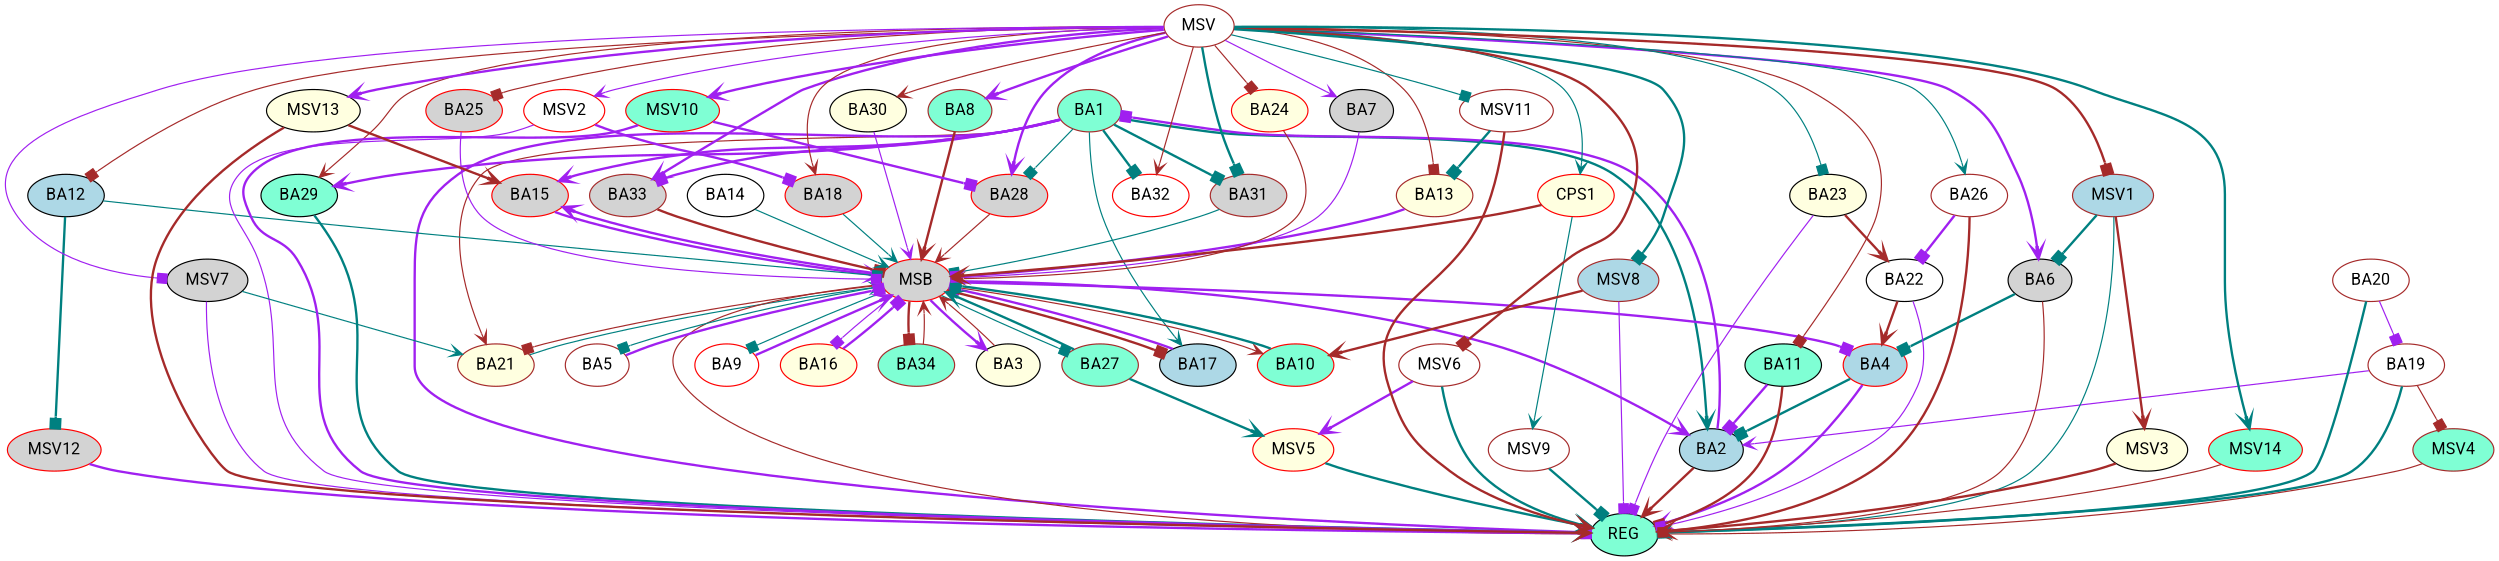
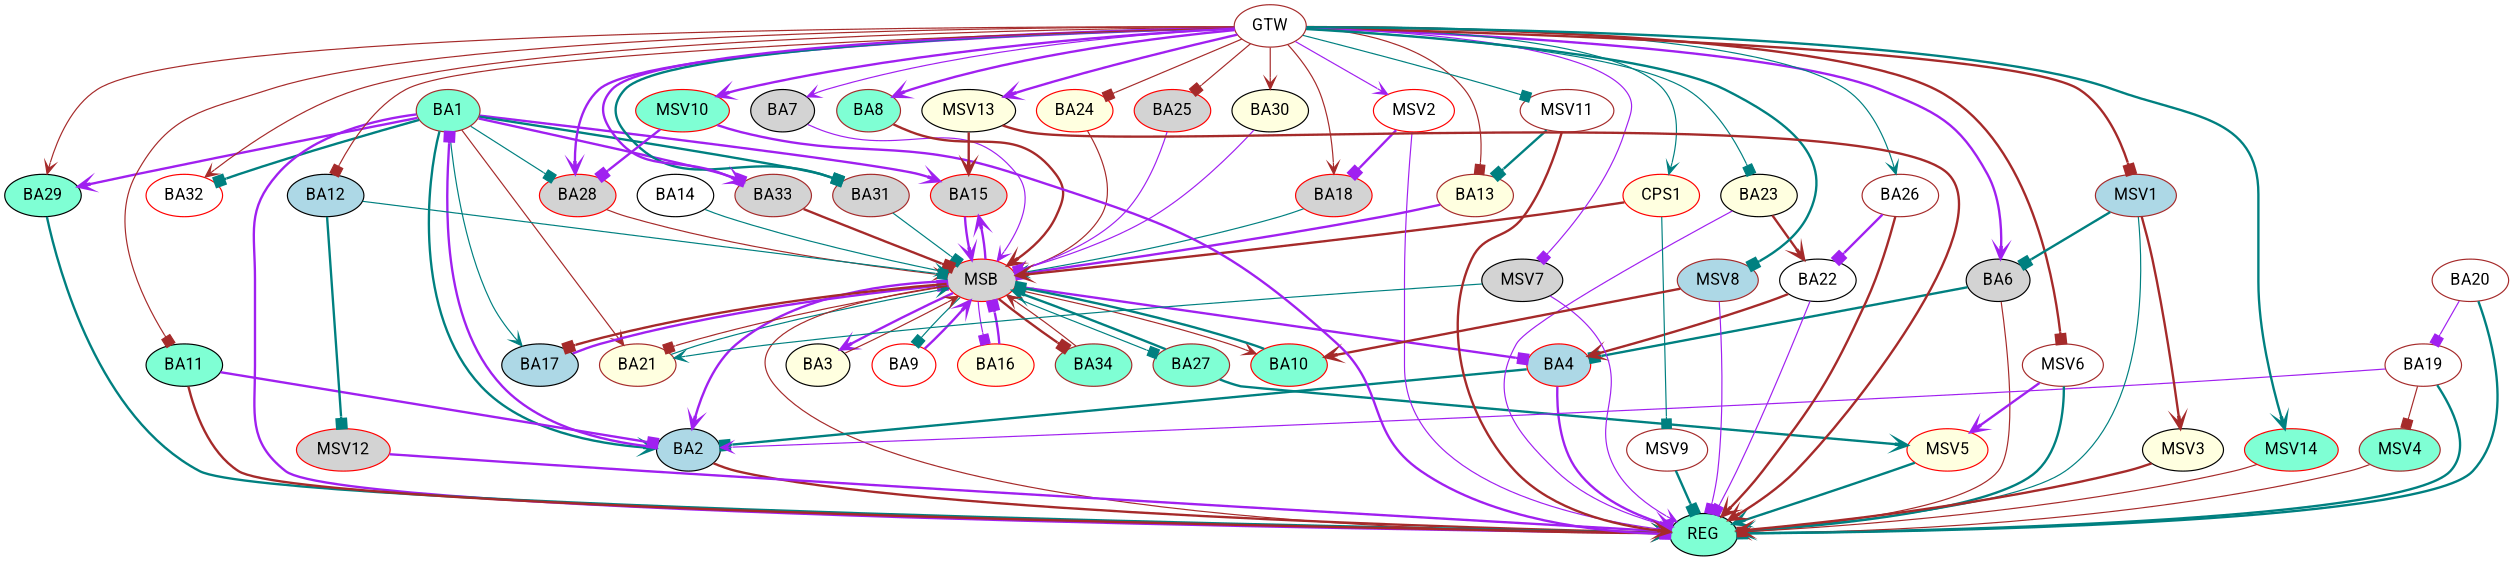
node "MSV": label "MSV" -> "GTW"
edge "CPS1" -> "MSV9": arrowhead vee -> box
node "BA5": removed
